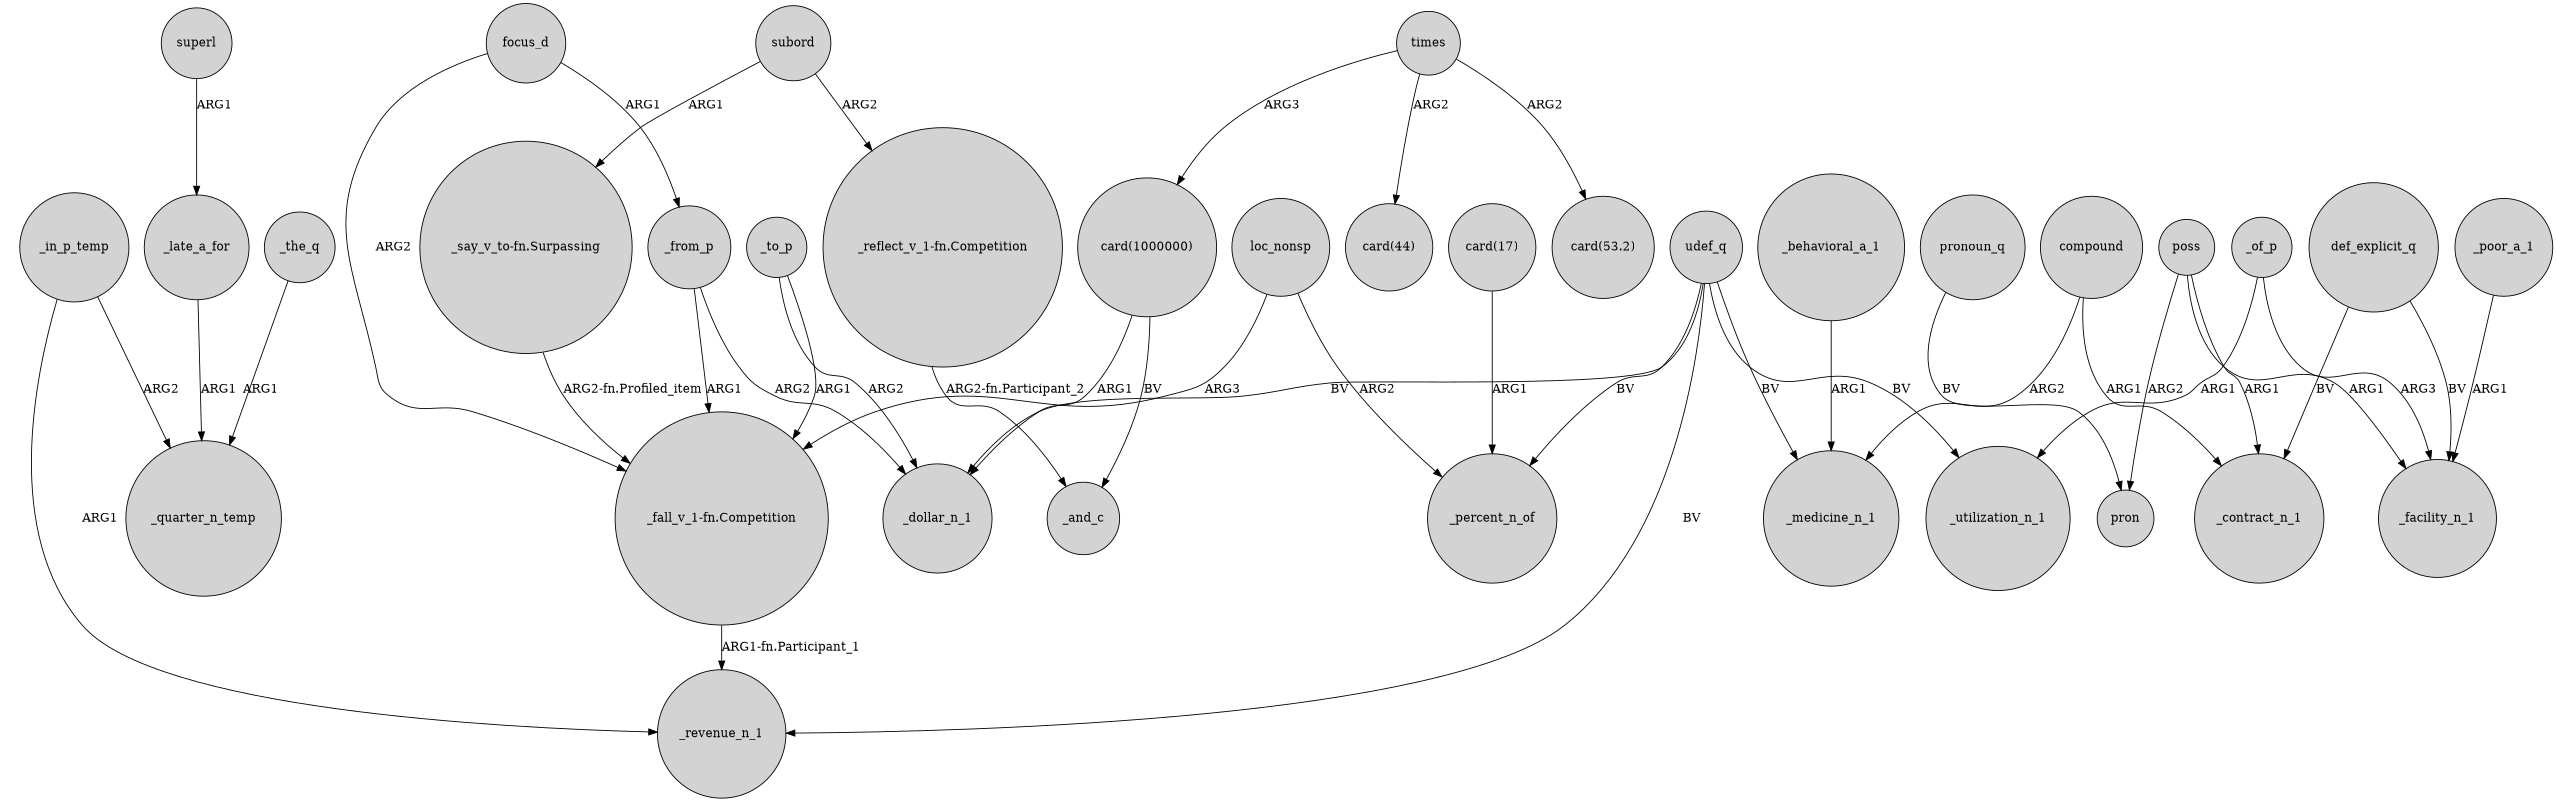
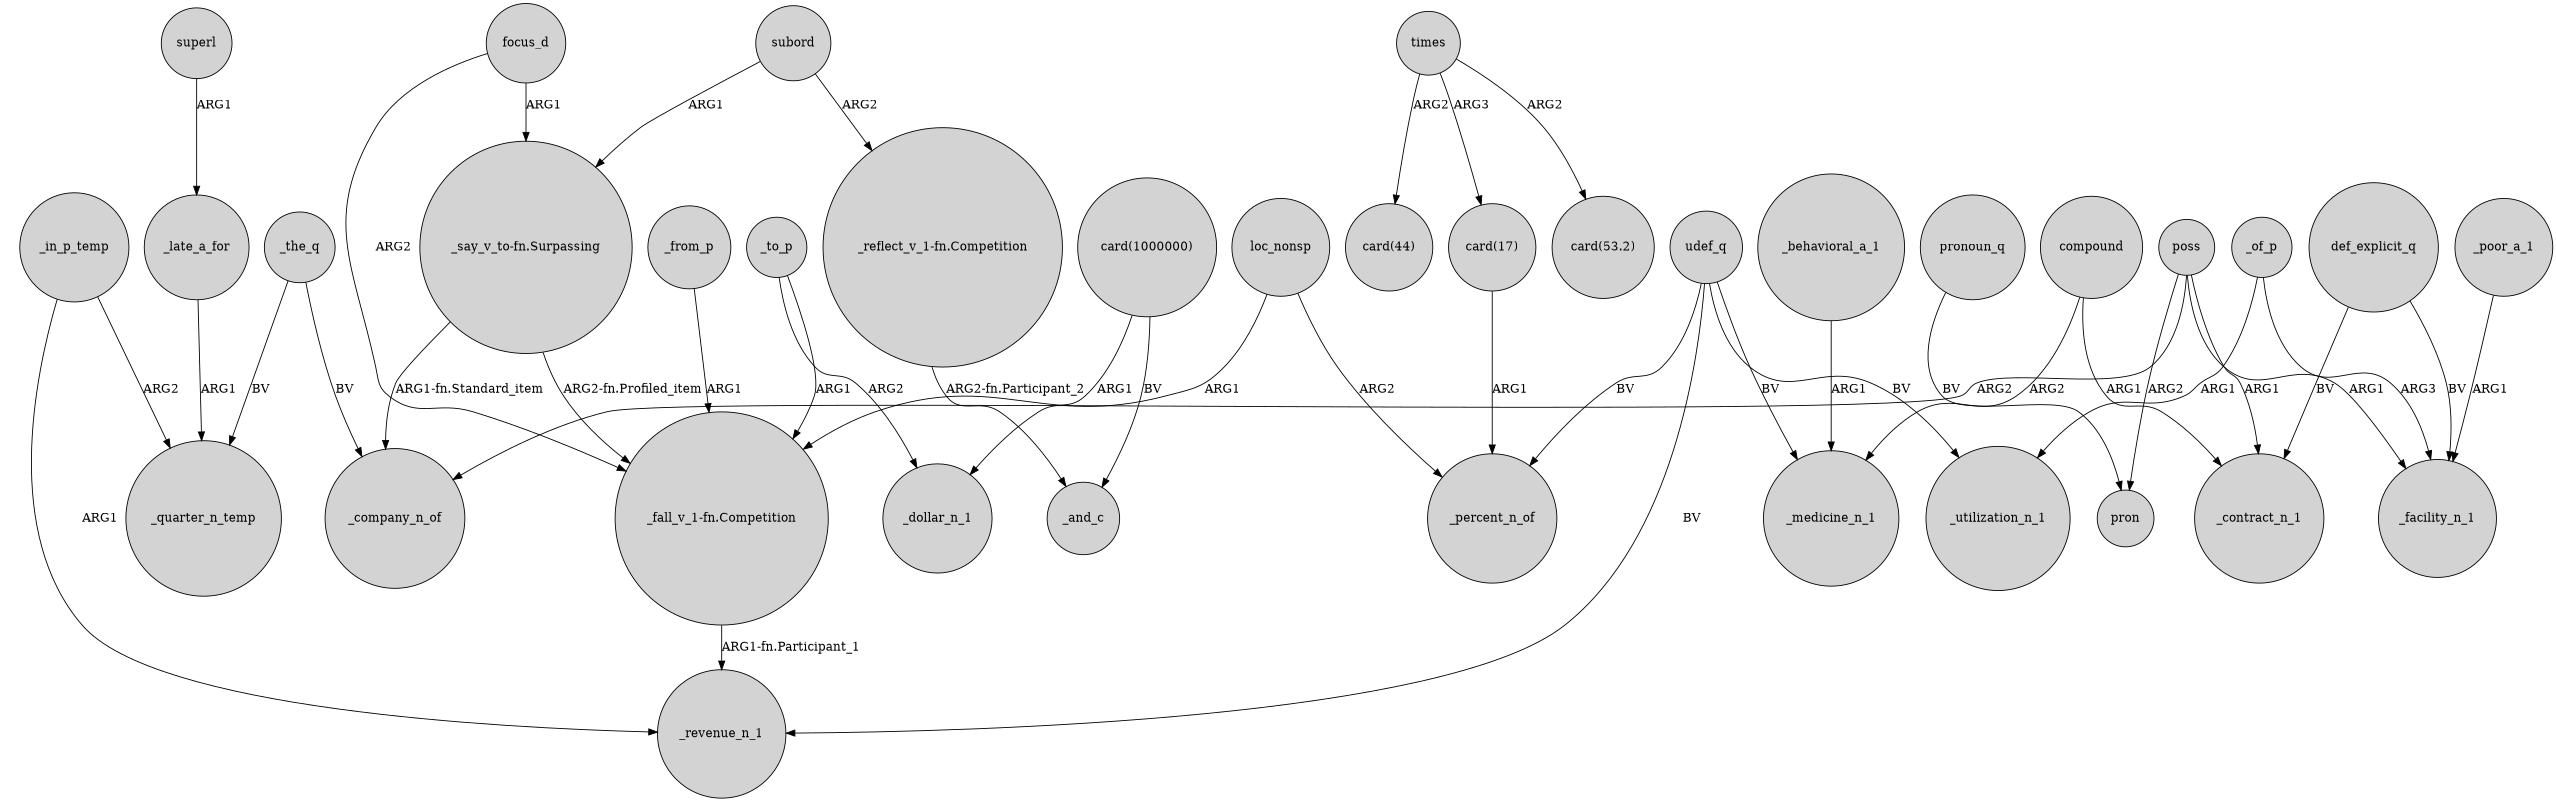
edge "times" -> "card(1000000)": now "times" -> "card(17)"
edge "focus_d" -> "_from_p": now "focus_d" -> "_say_v_to-fn.Surpassing"
edge "udef_q" -> "_dollar_n_1": removed, label "BV"
edge "_the_q" -> "_quarter_n_temp": label "ARG1" -> "BV"
edge "loc_nonsp" -> "_fall_v_1-fn.Competition": label "ARG3" -> "ARG1"
edge "_from_p" -> "_dollar_n_1": removed, label "ARG2"
node "_company_n_of": added
